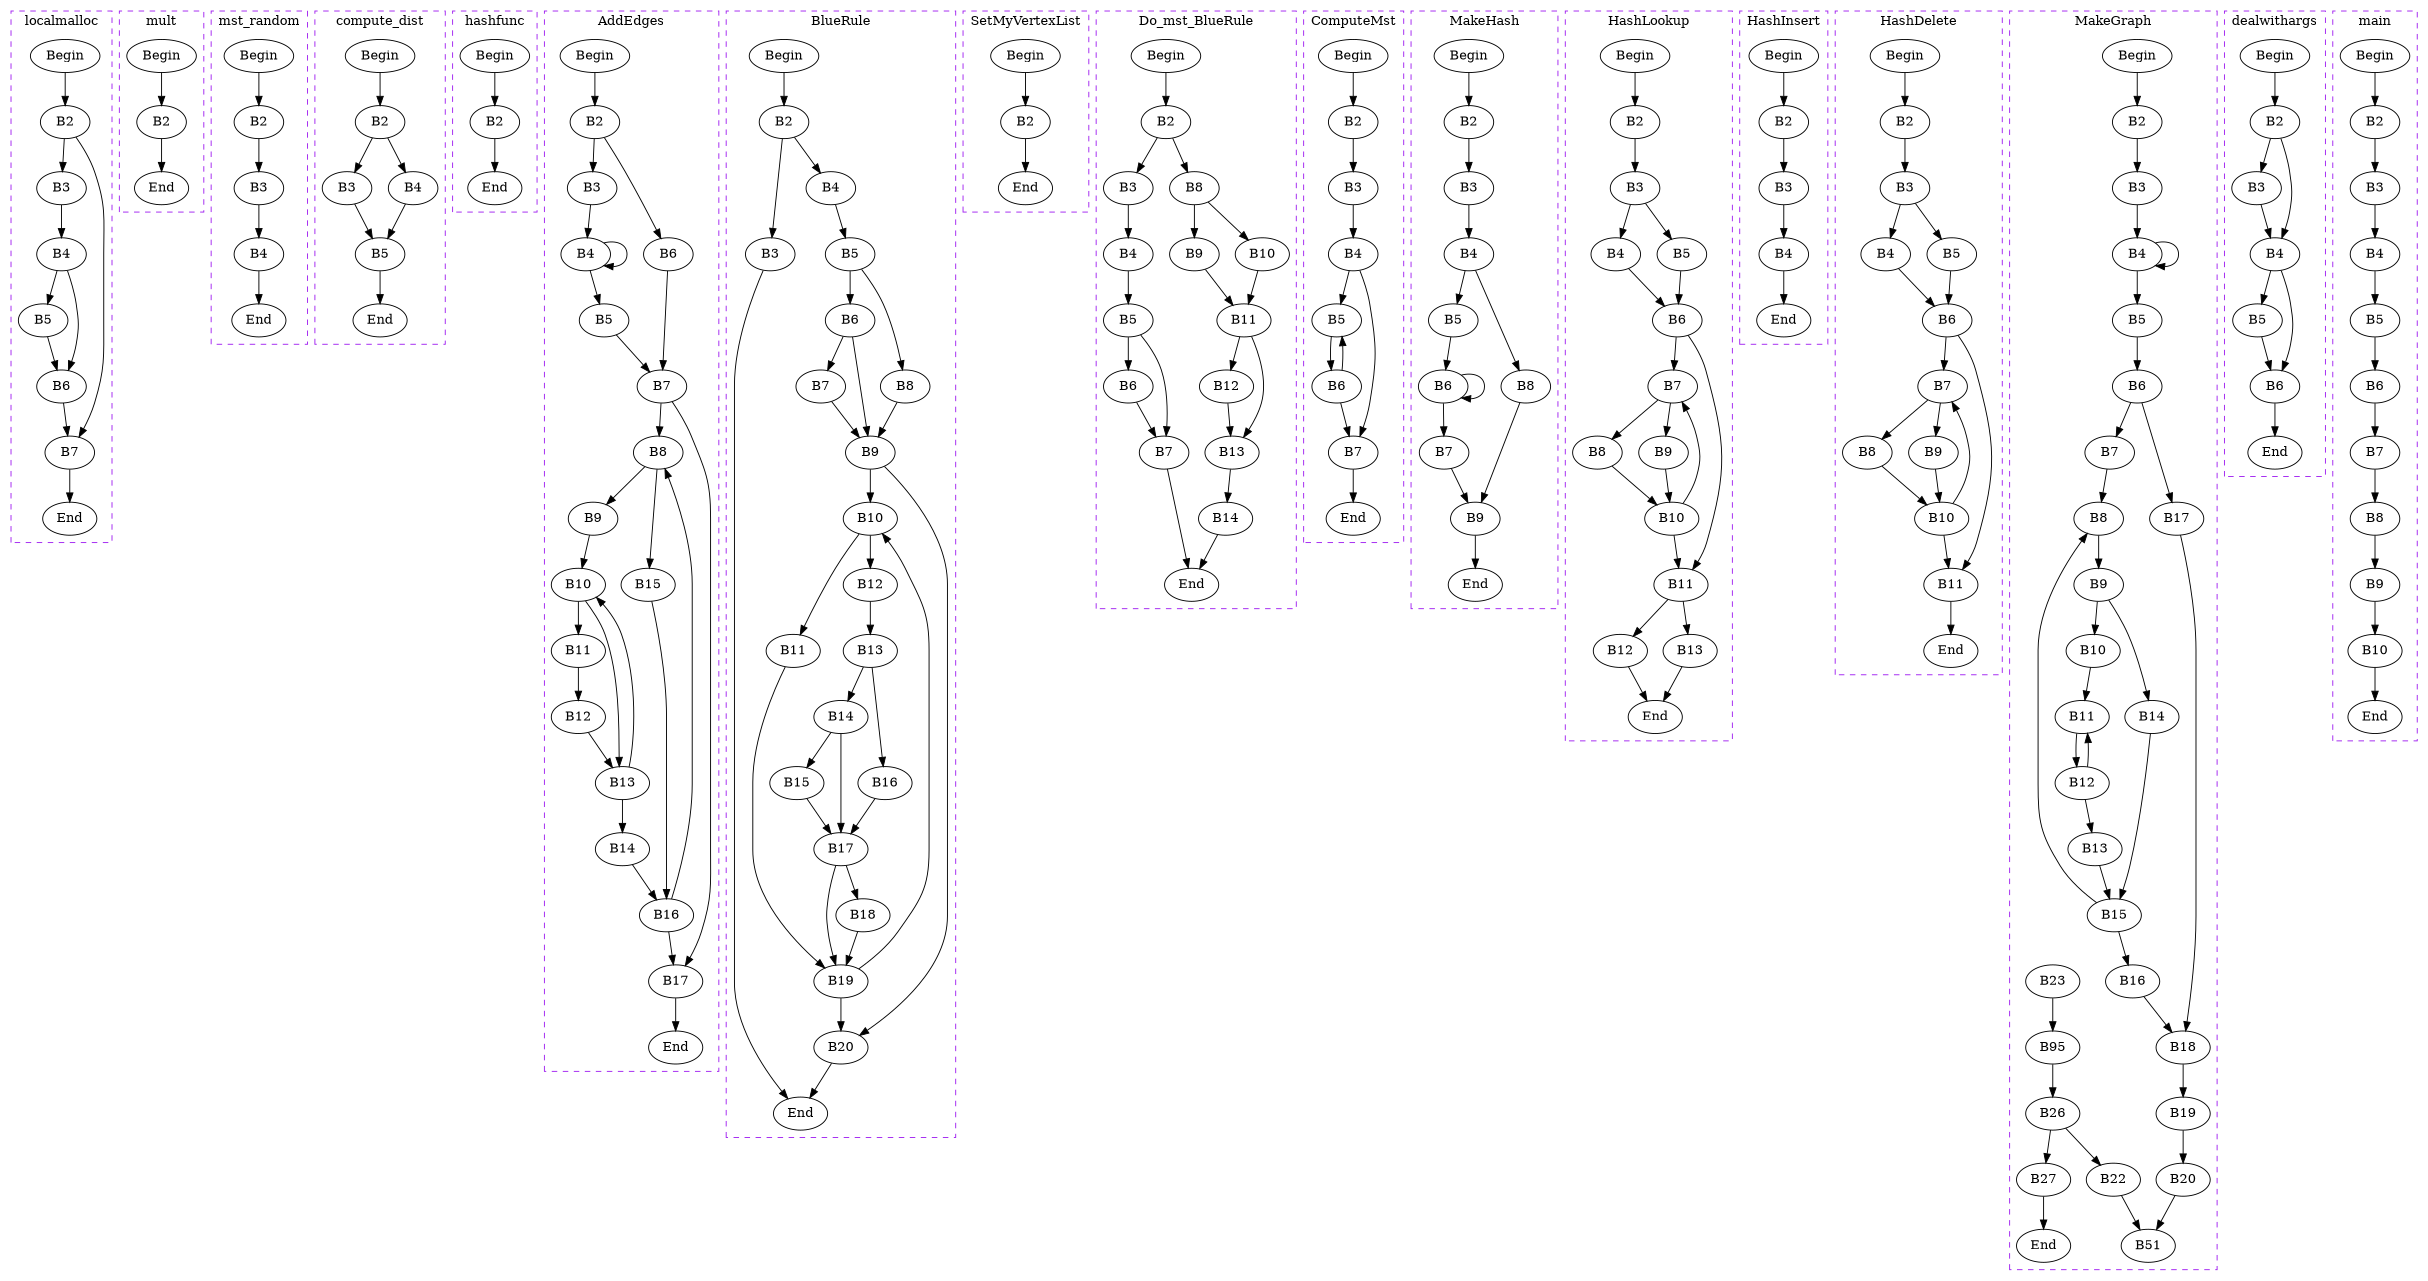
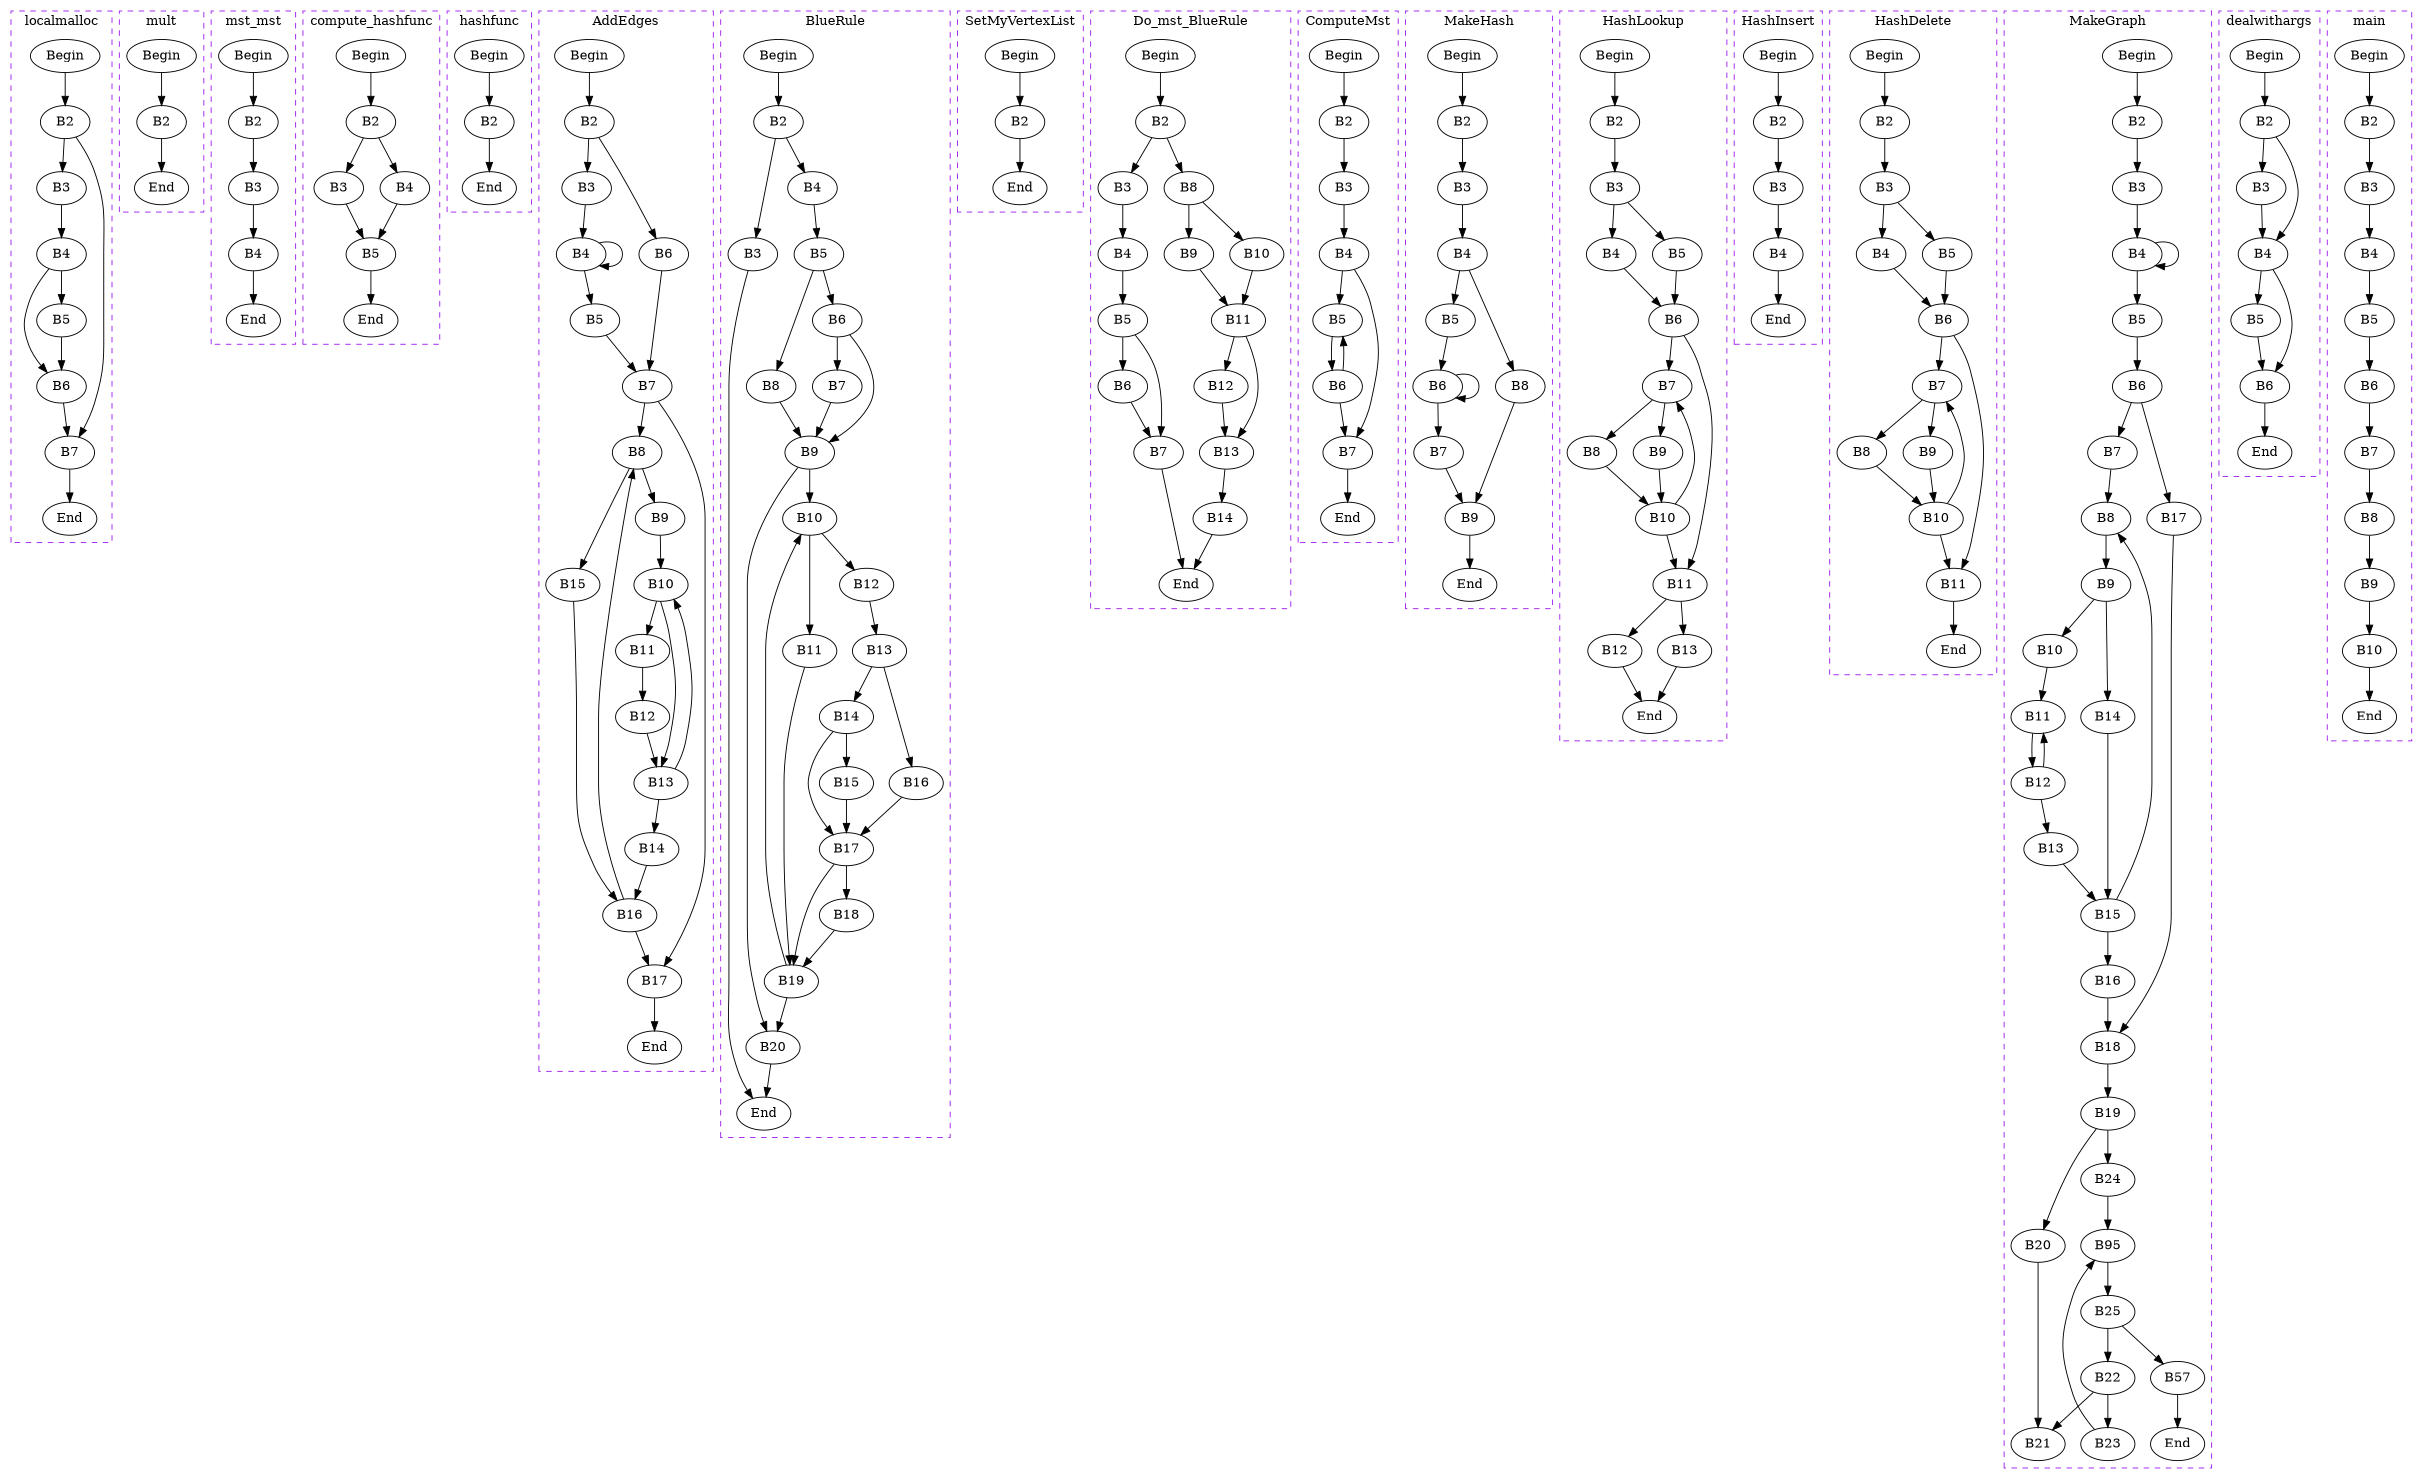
cluster "mst_random": label "mst_random" -> "mst_mst"
cluster "compute_dist": label "compute_dist" -> "compute_hashfunc"
node "B26": label "B26" -> "B25"
node "B27": label "B27" -> "B57"
node "B24": added
node "B51": label "B51" -> "B21"
edge "B22" -> "B23": added
